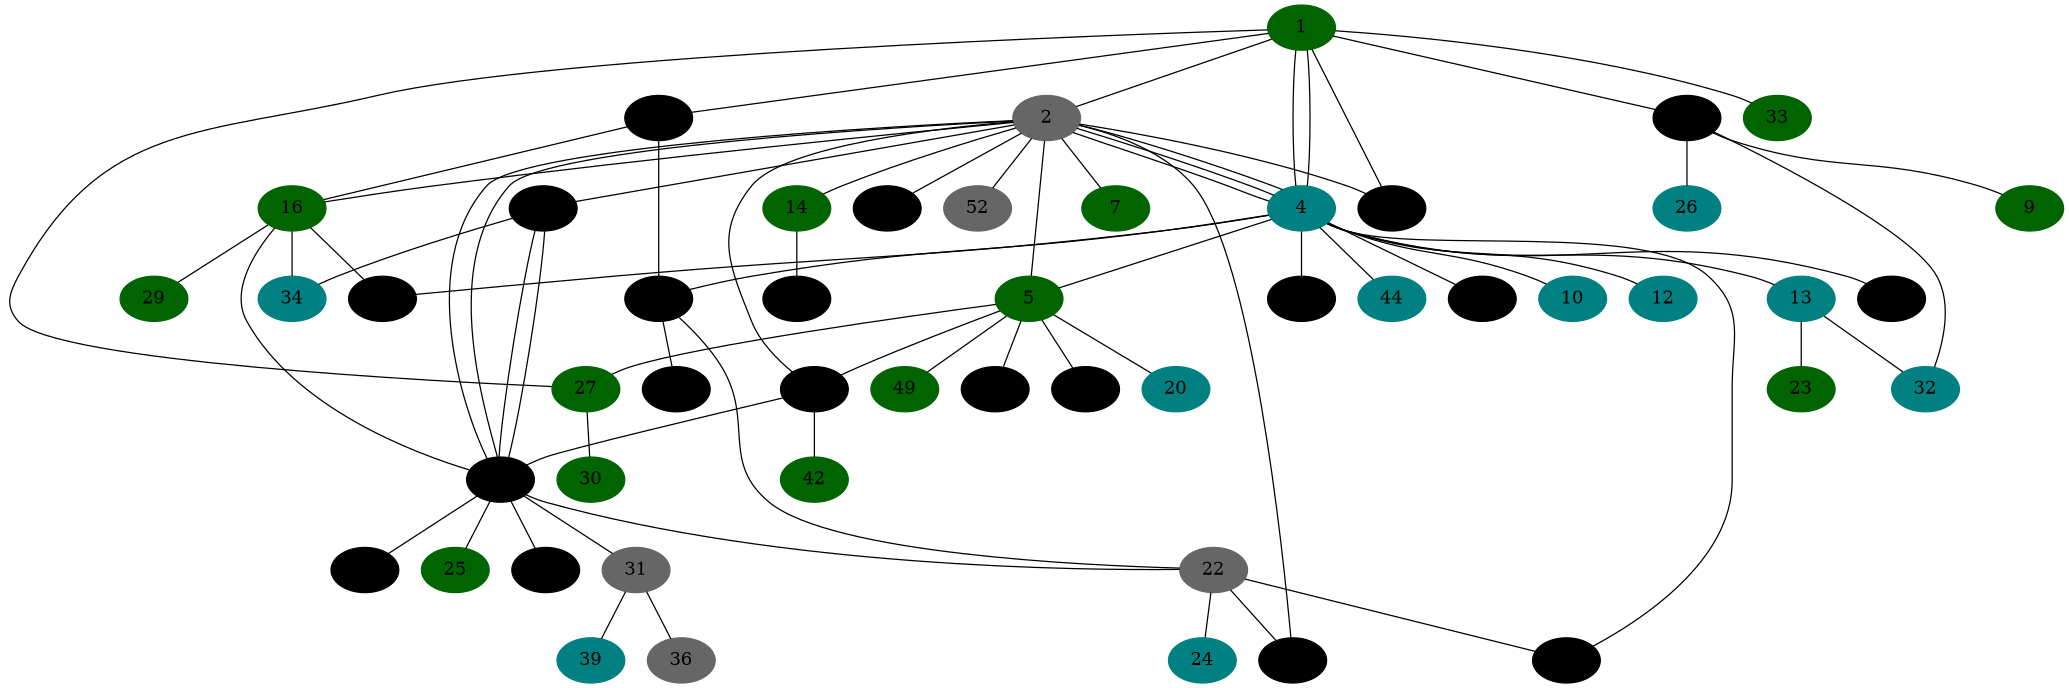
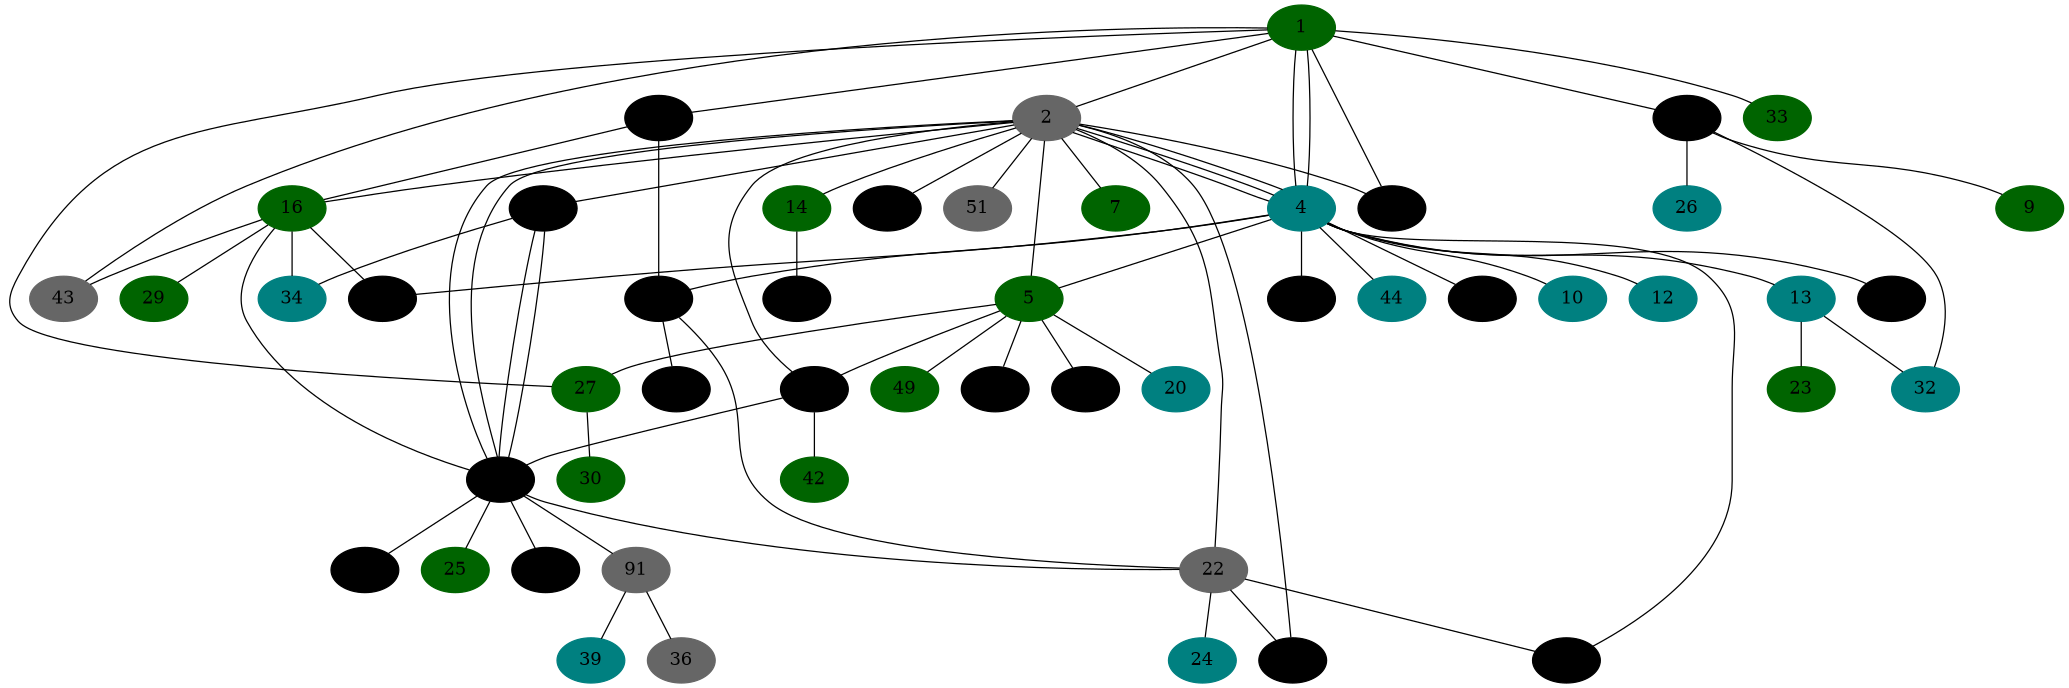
node "52": label "52" -> "51"
node "43": added
edge "2" -- "22": added
node "31": label "31" -> "91"
